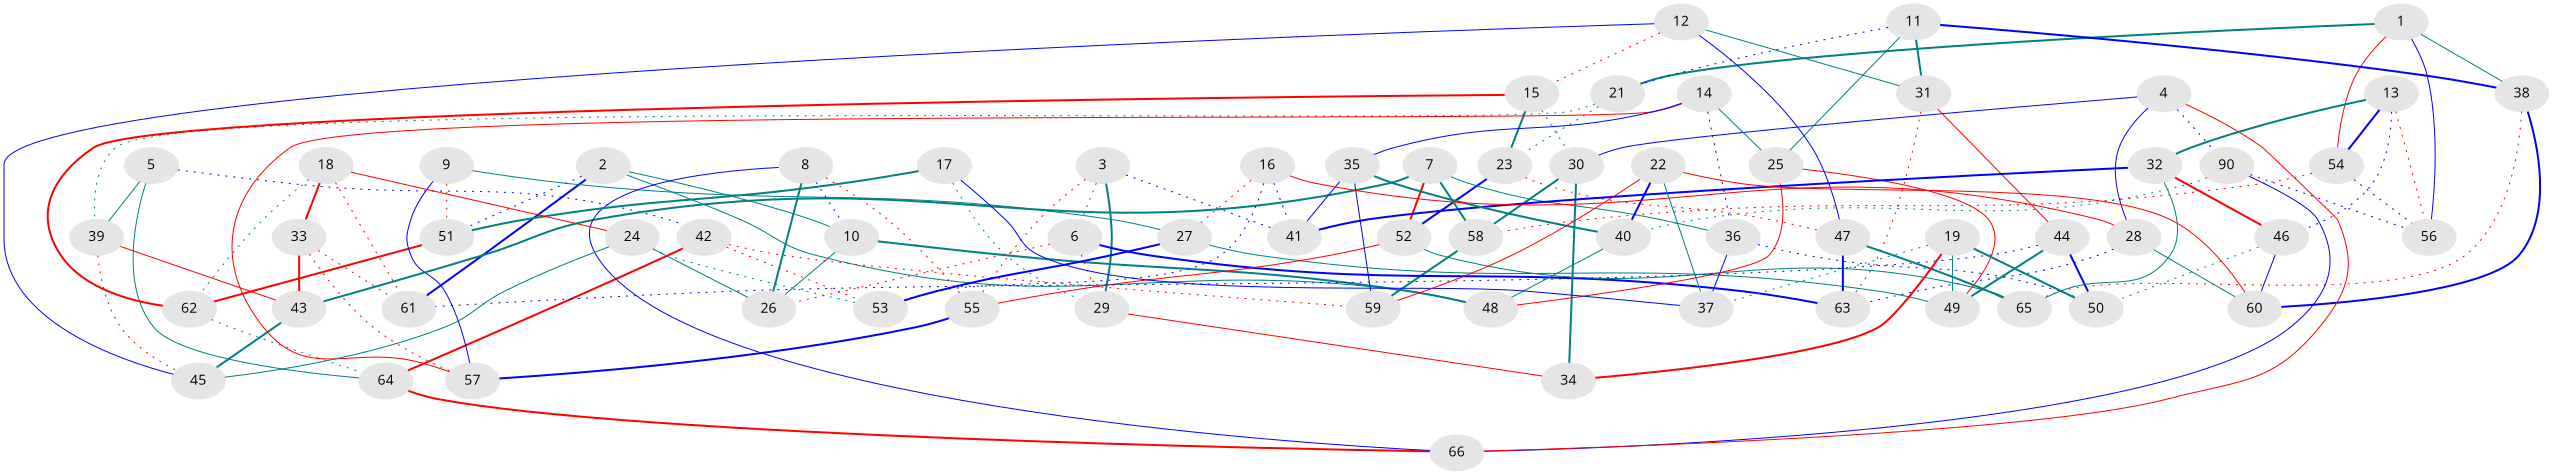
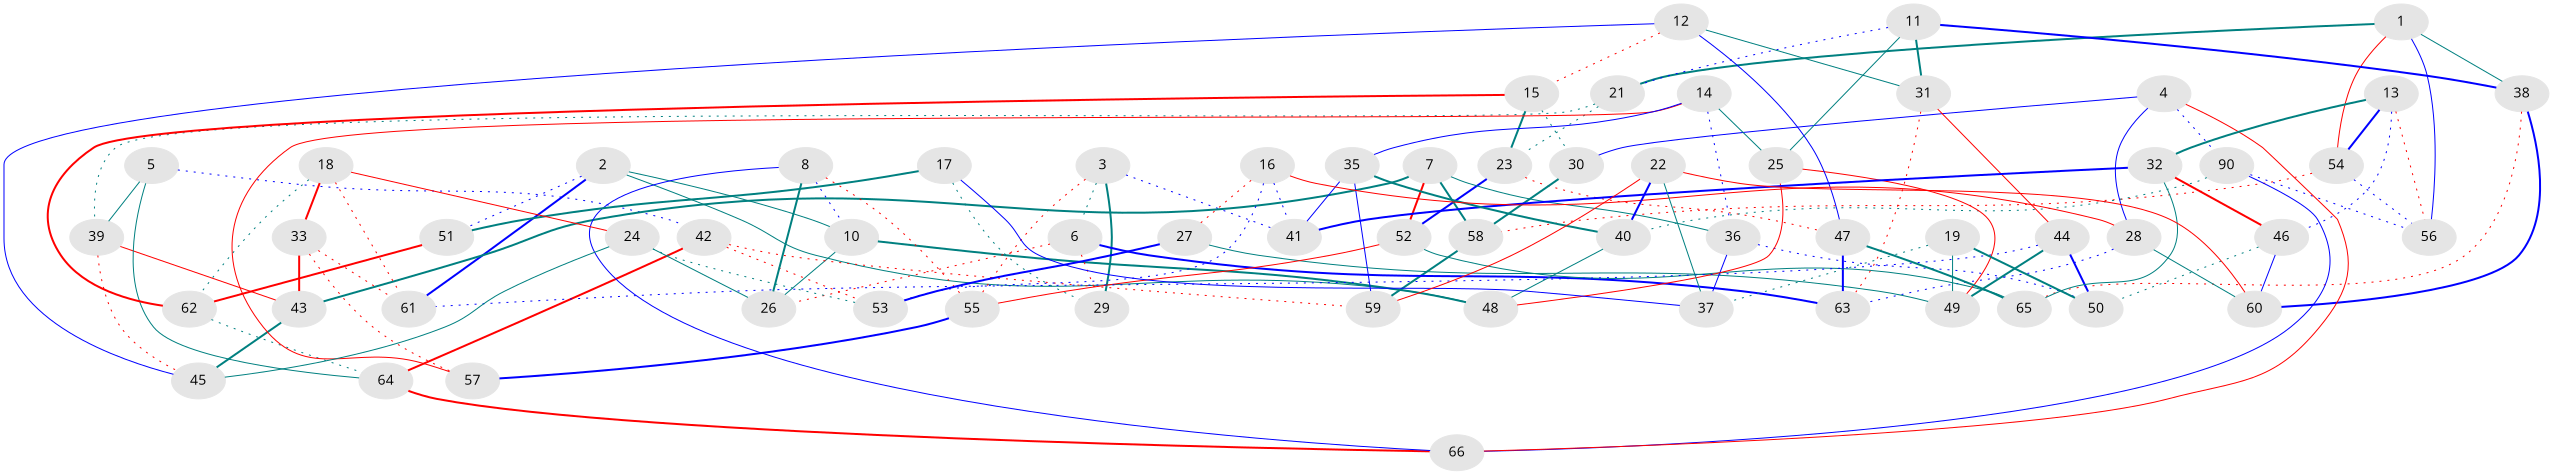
node "9": removed
node "34": removed
